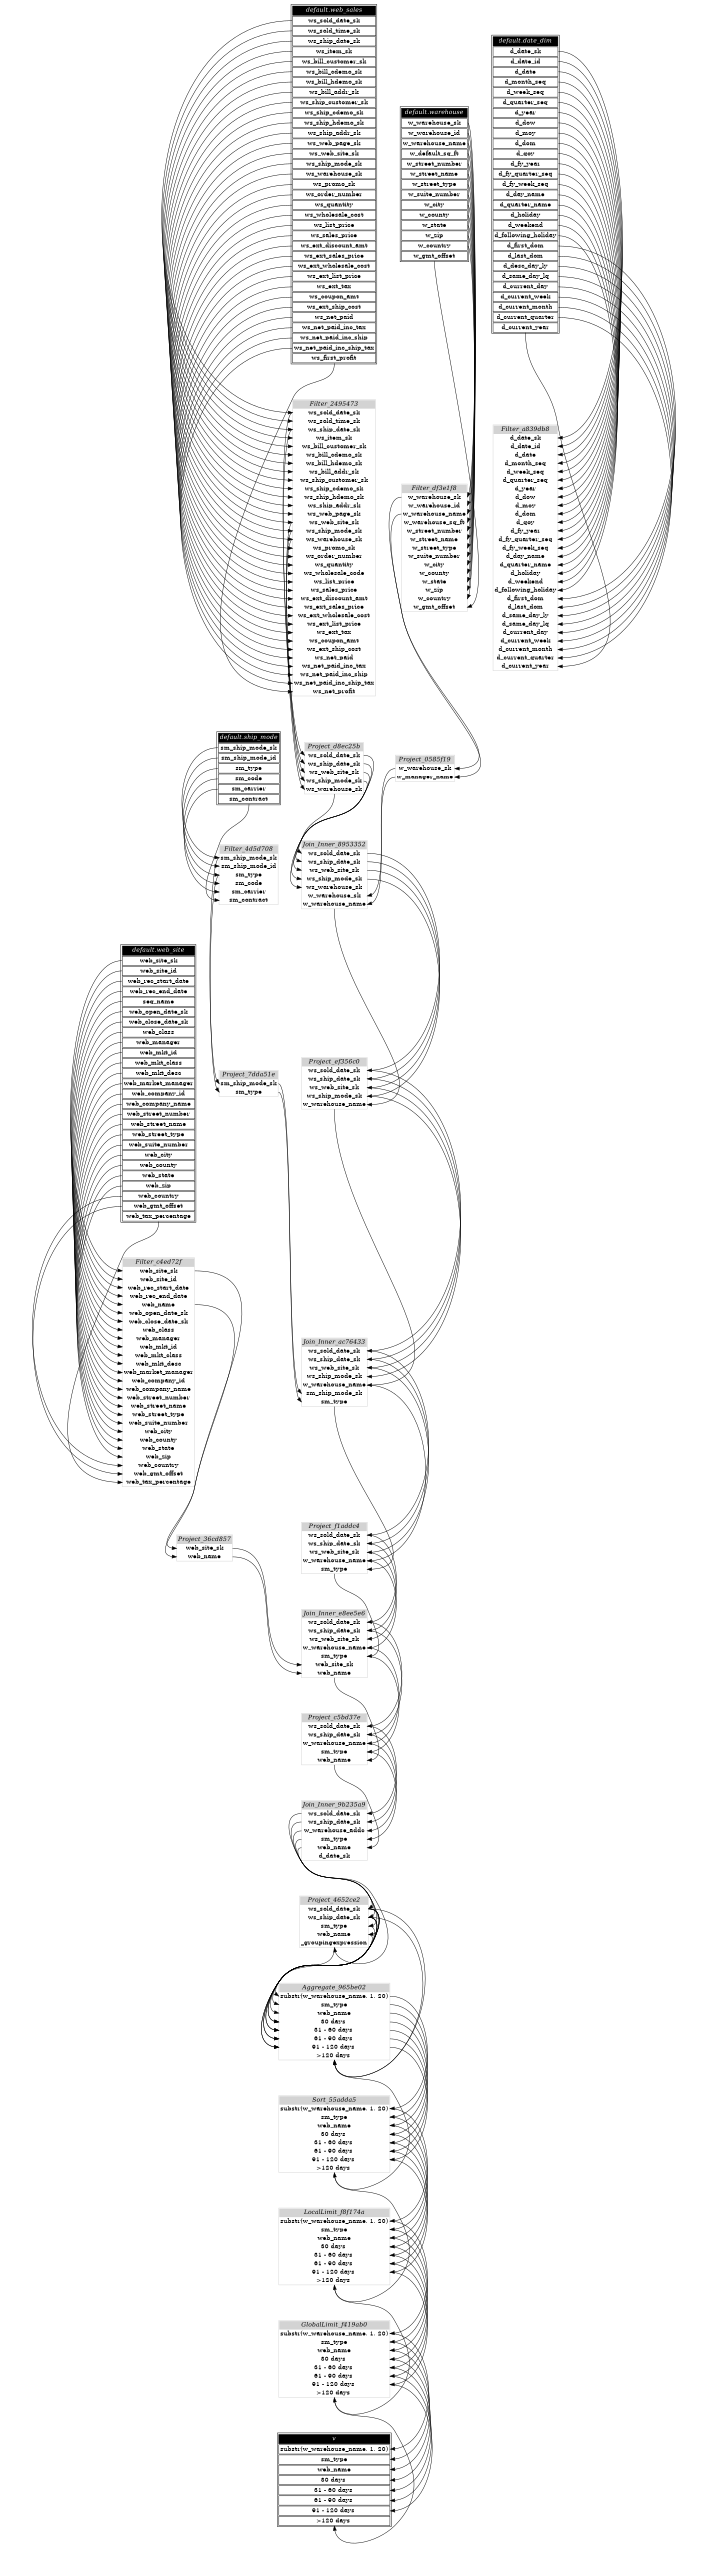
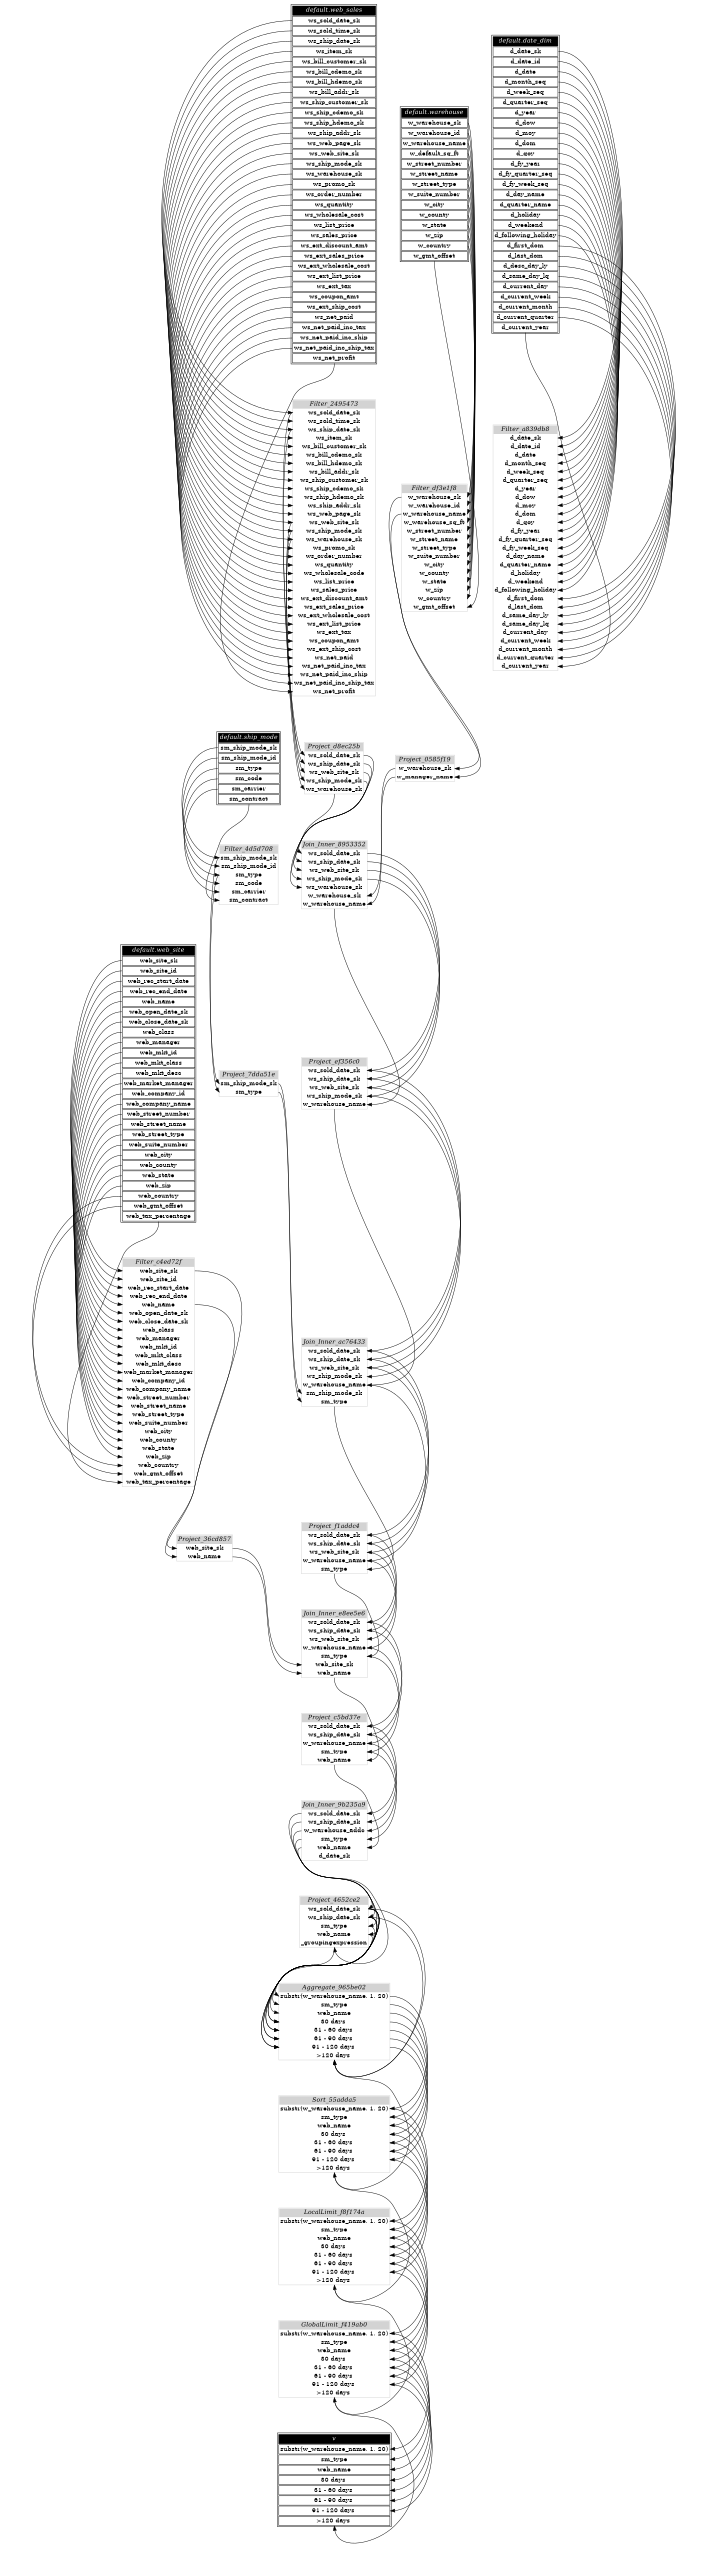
node "default.web_sales": text "ws_first_profit" -> "ws_net_profit"
node "default.web_site": text "seq_name" -> "web_name"
